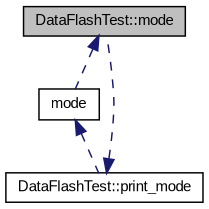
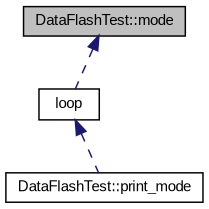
edge "DataFlashTest::mode" -> "DataFlashTest::print_mode": removed
node "mode": label "mode" -> "loop"
